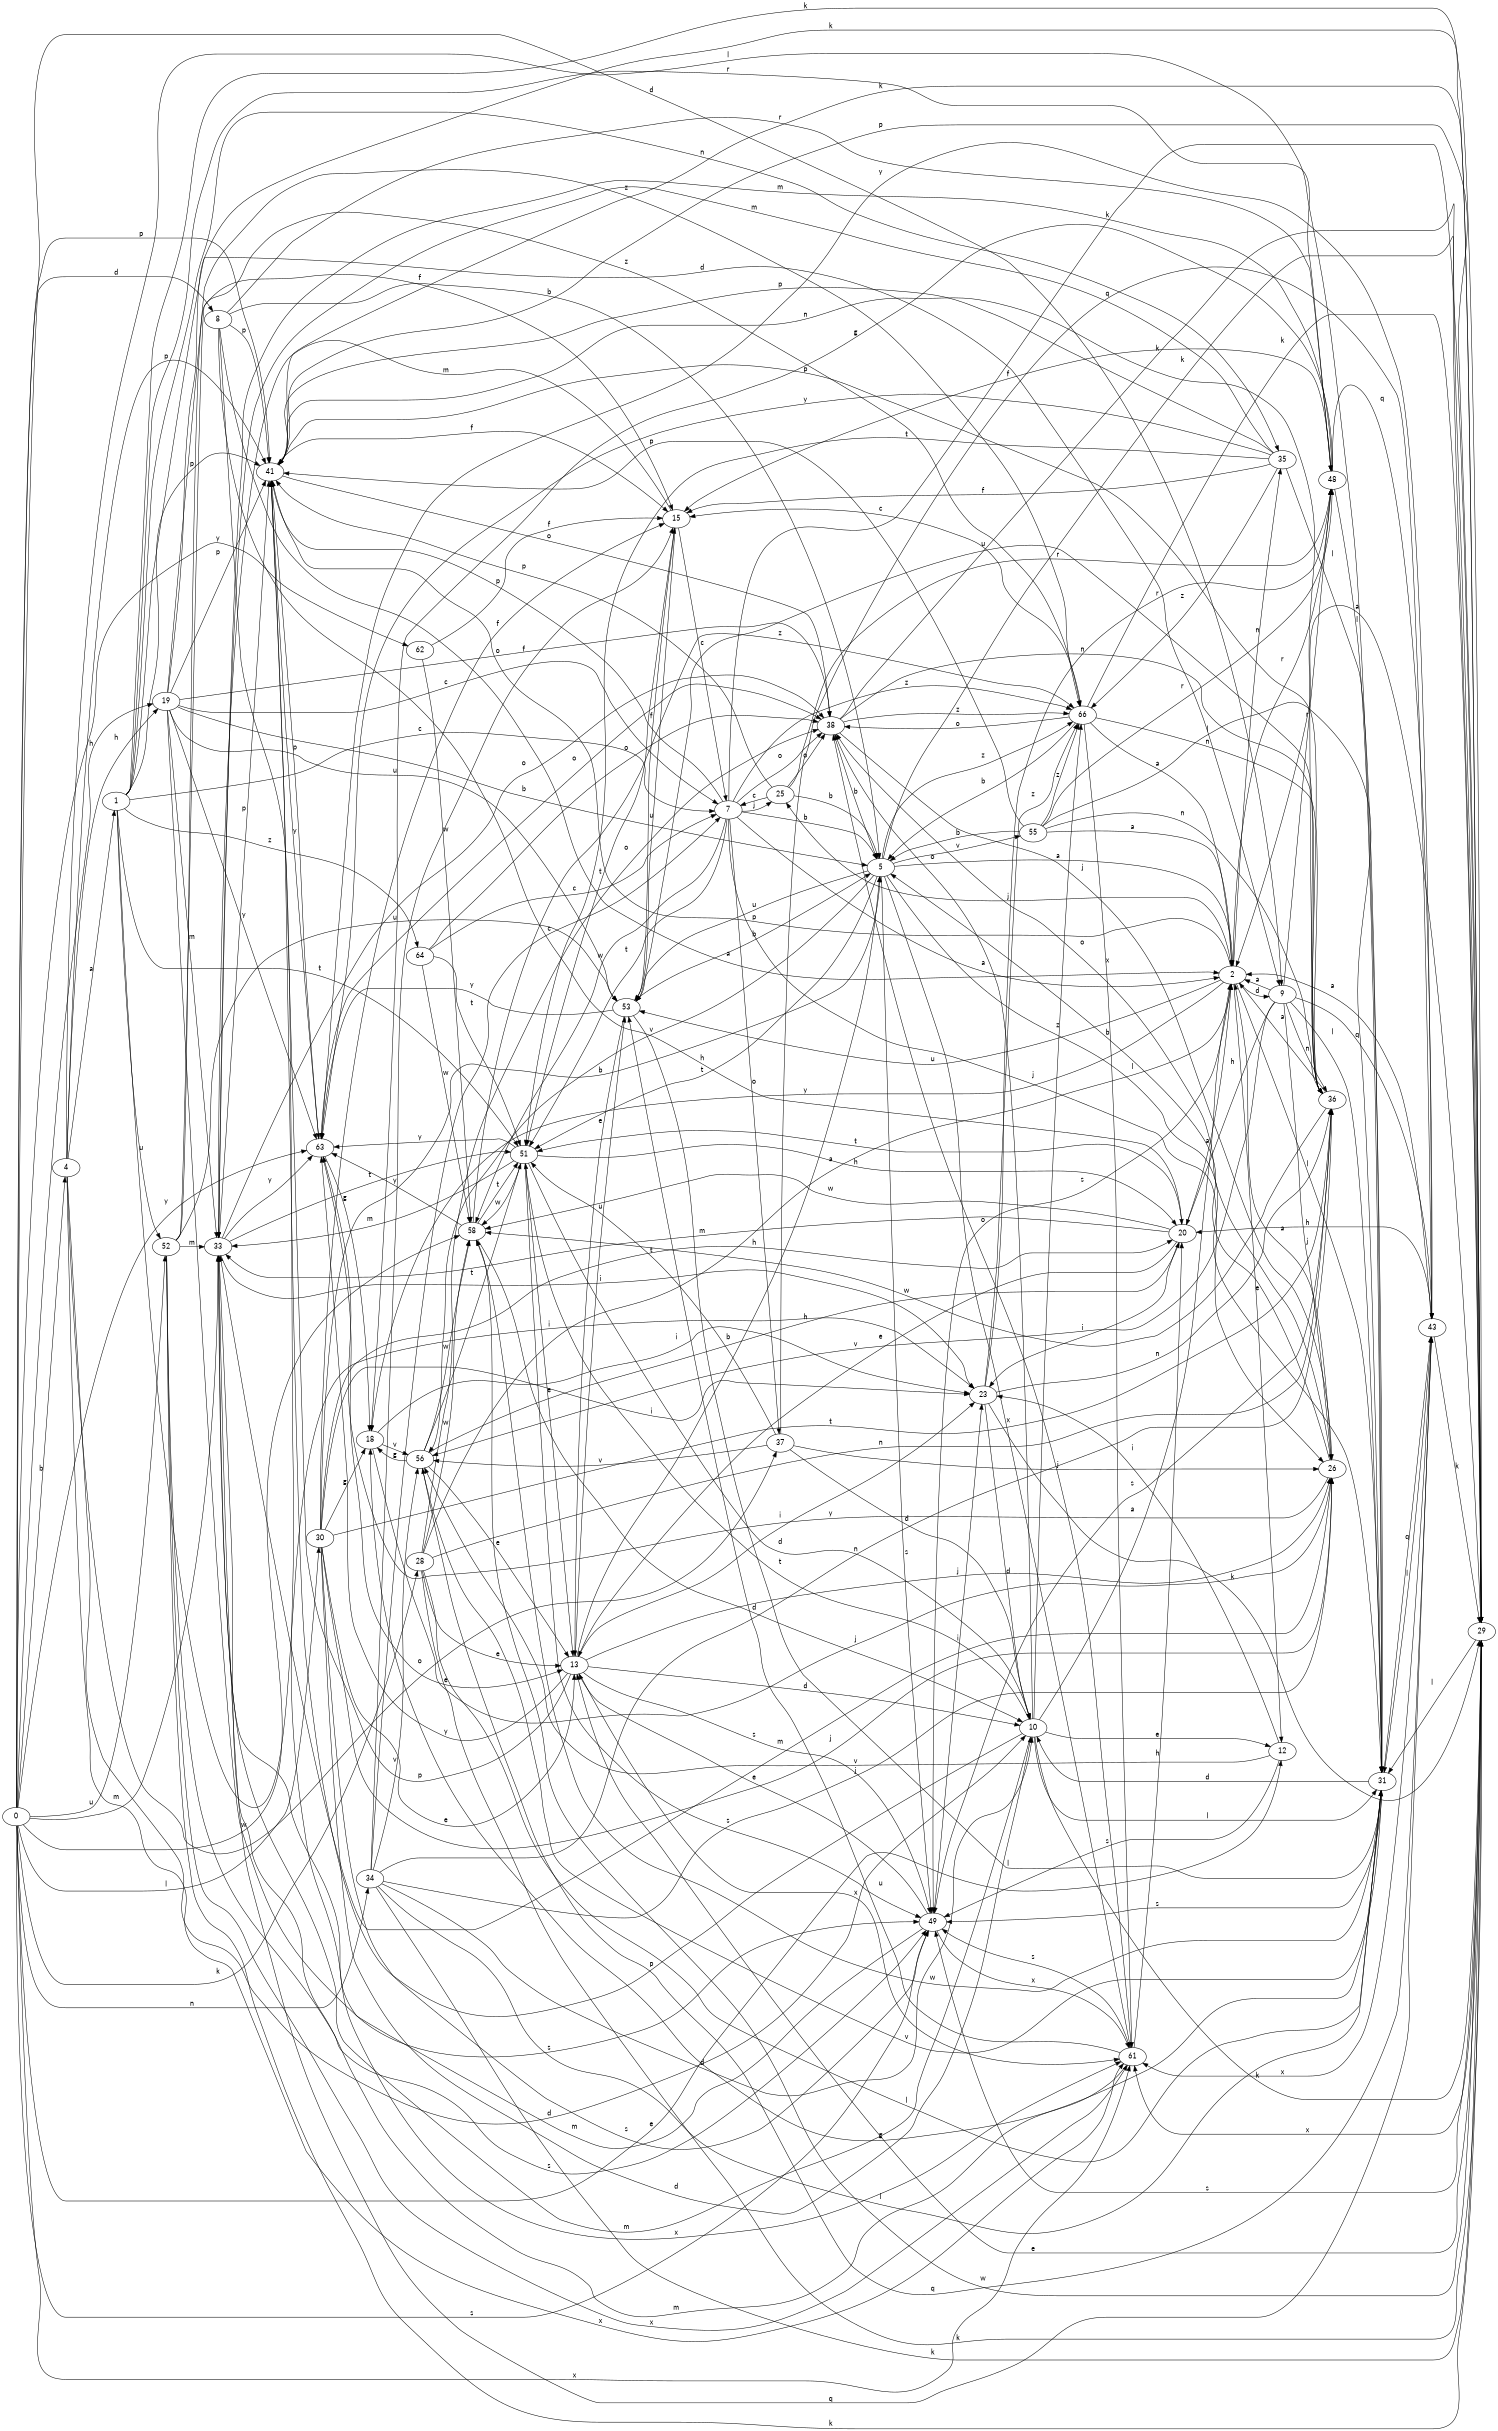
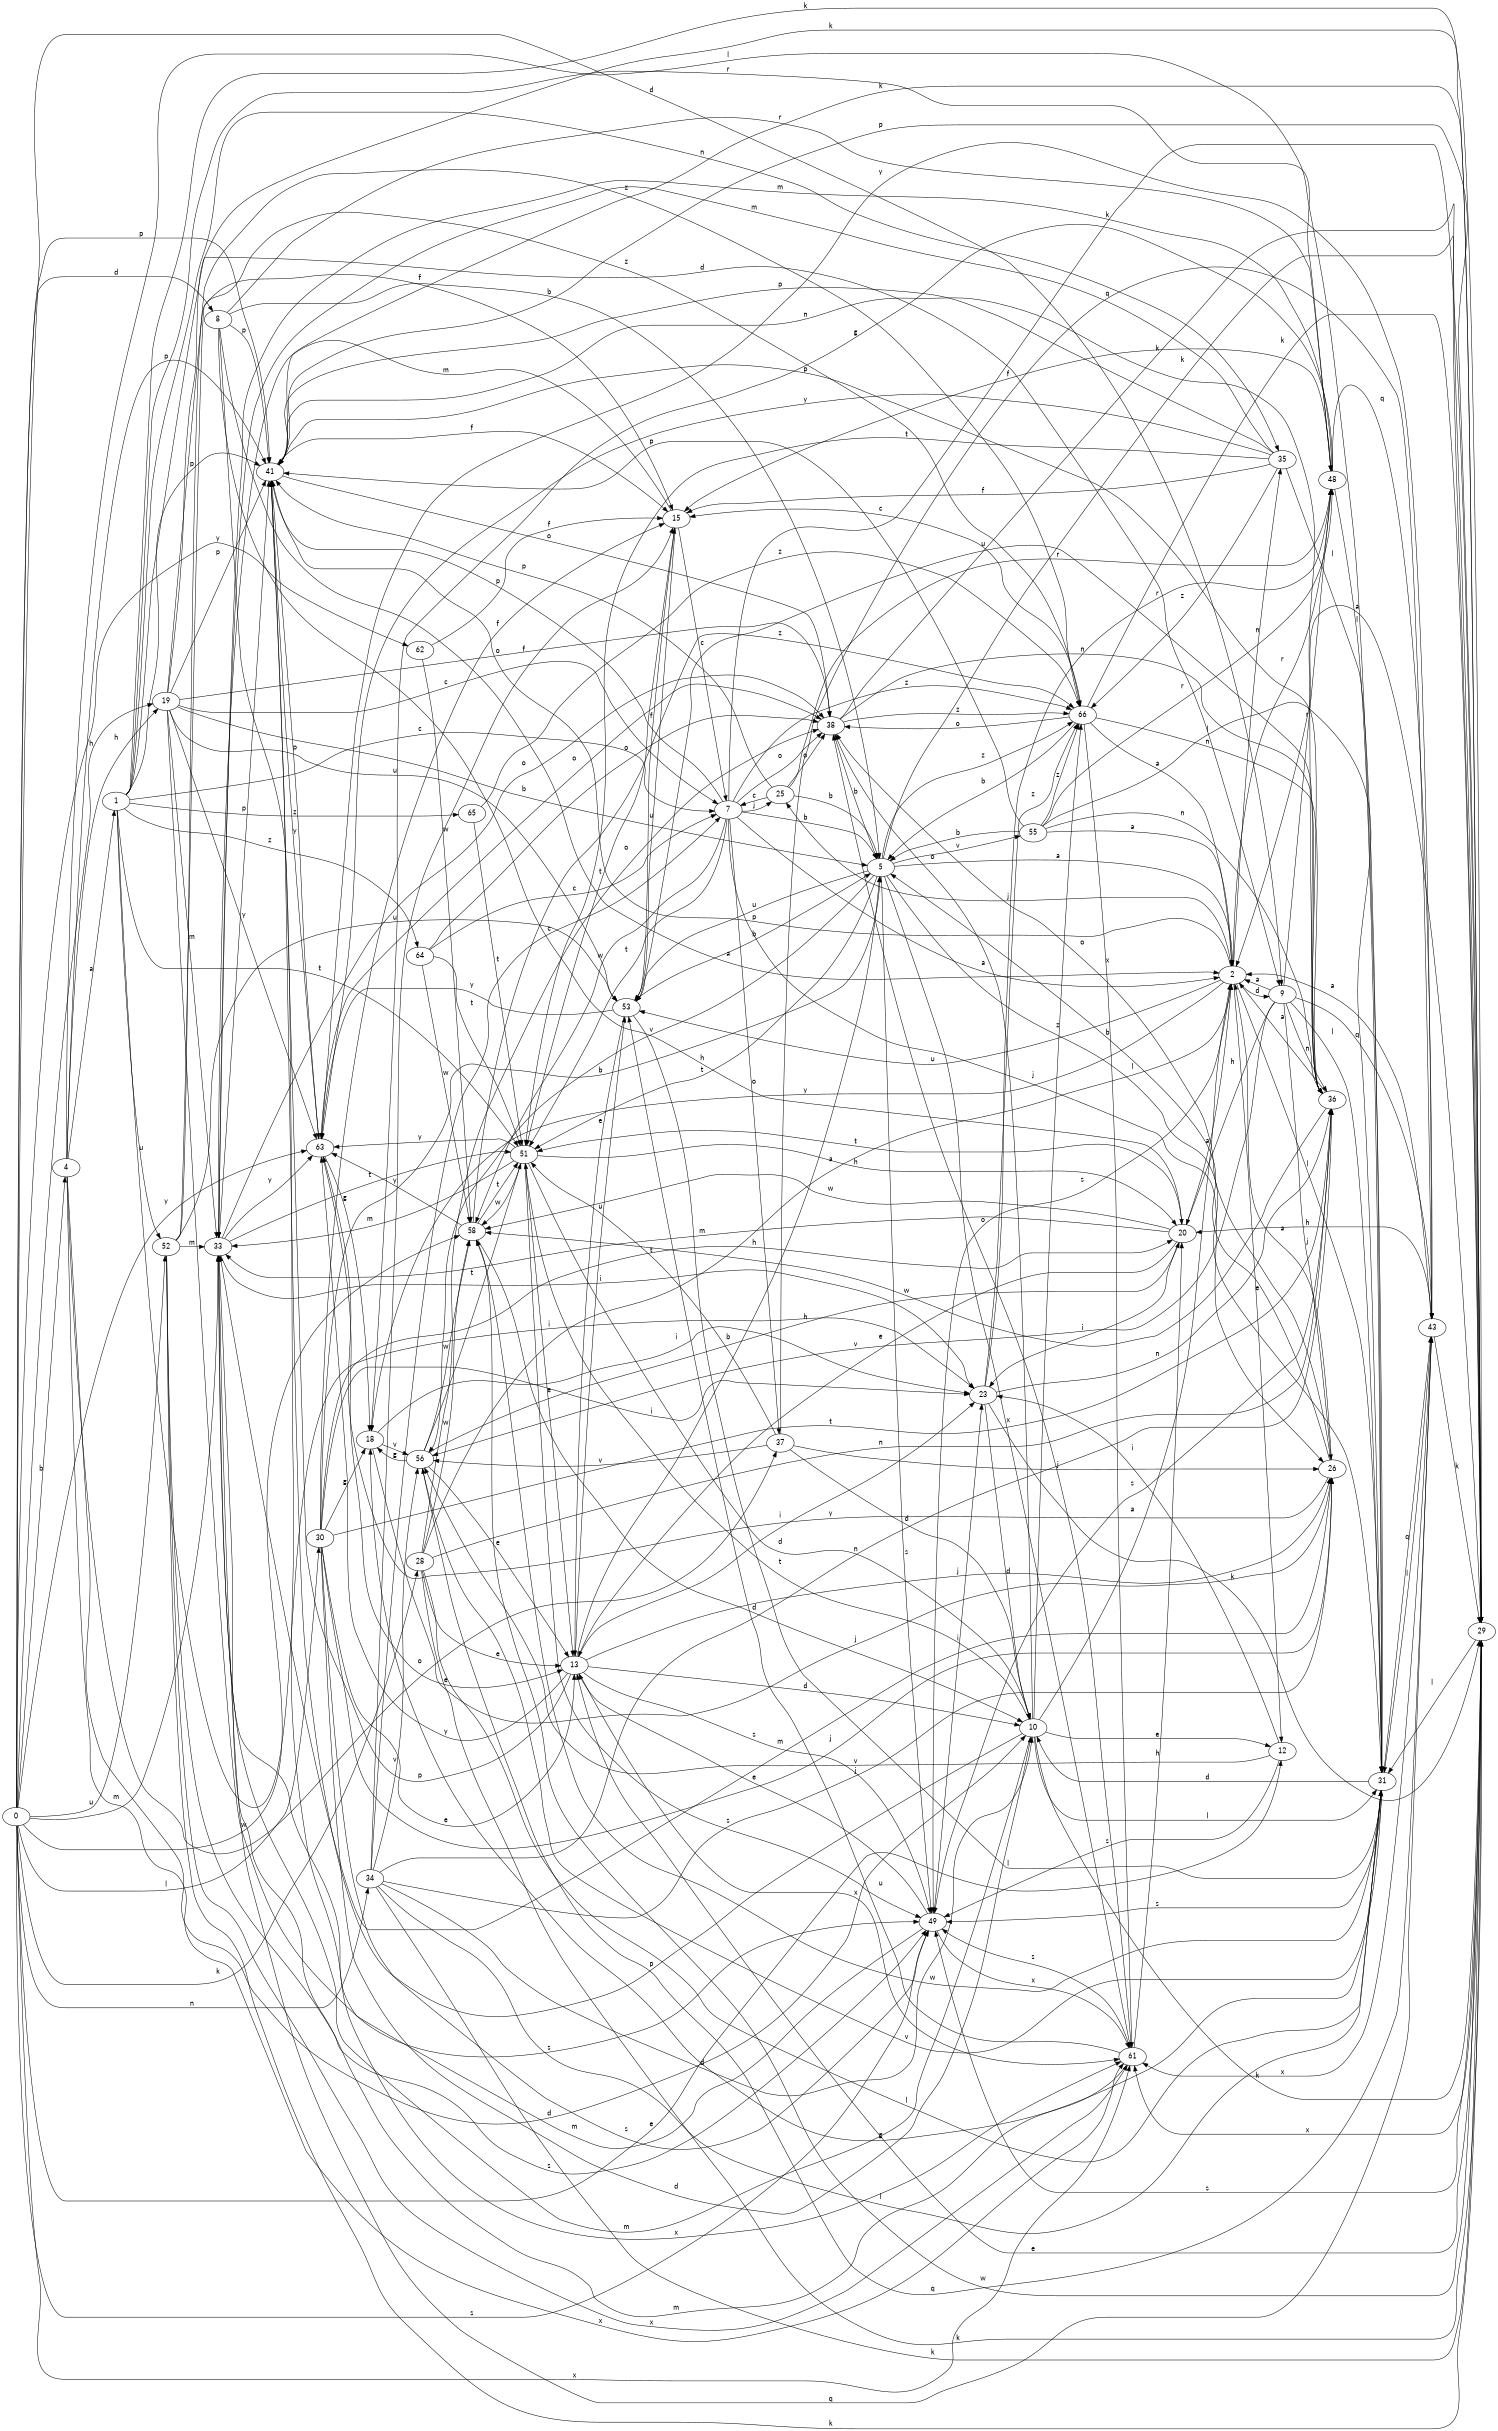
node "65": added
edge "38" -> "26": removed, label "j"
